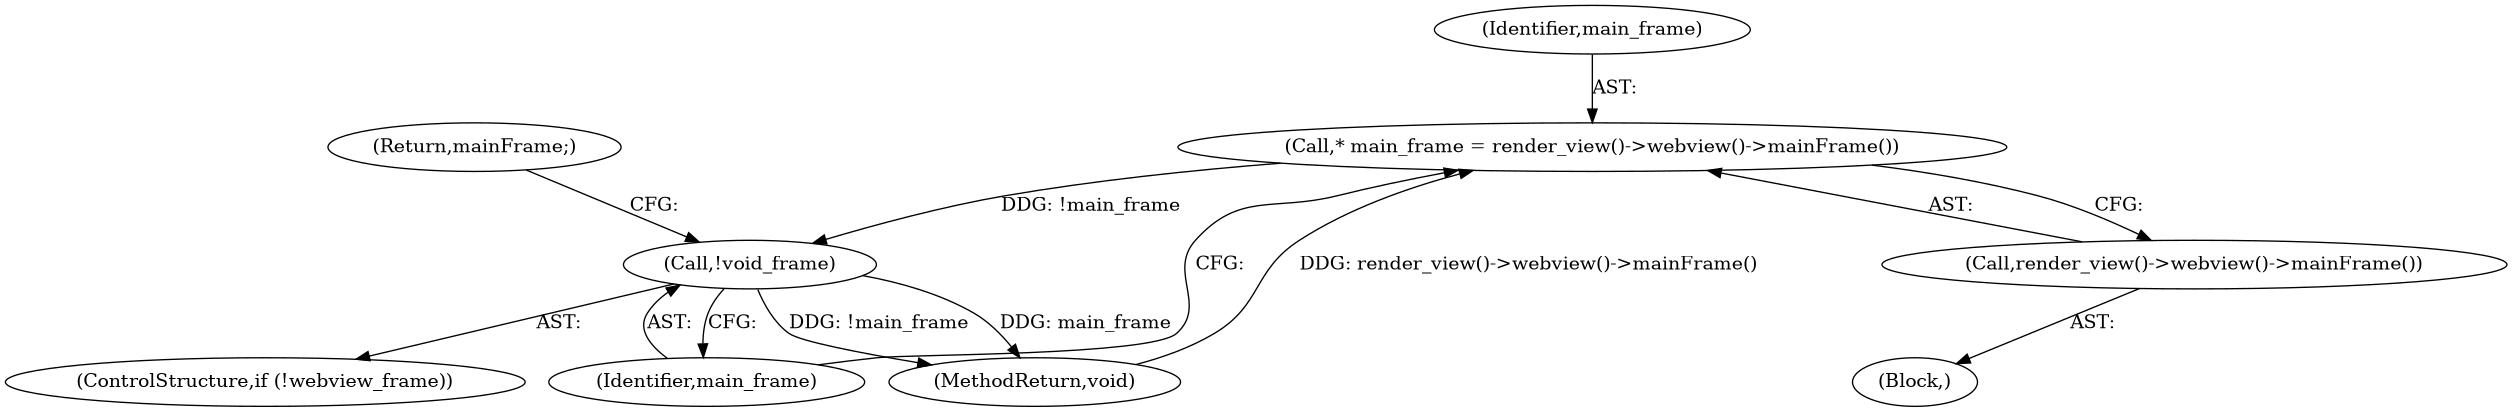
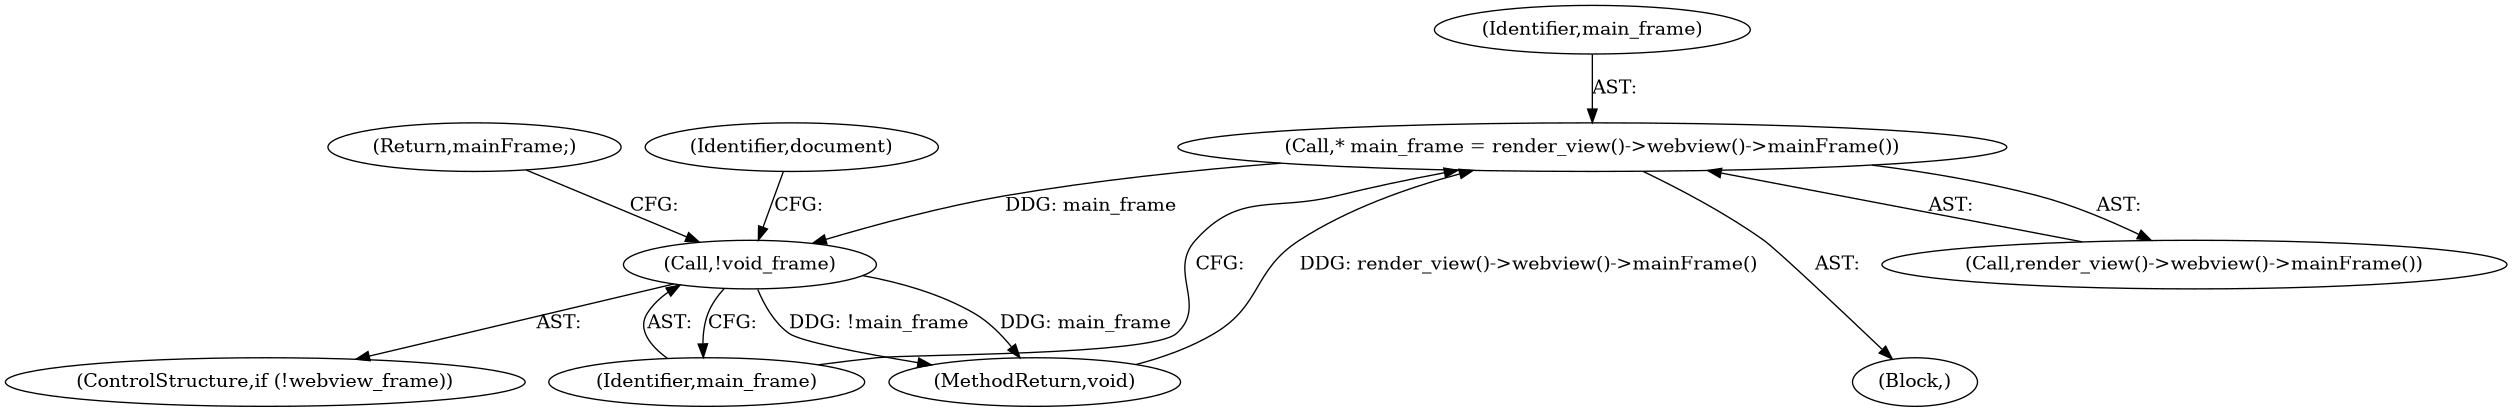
node "(Identifier,document)": added
edge "(Call,* main_frame = render_view()->webview()->mainFrame())" -> "(Call,!void_frame)": label "DDG: !main_frame" -> "DDG: main_frame"
edge "(Call,* main_frame = render_view()->webview()->mainFrame())" -> "(Call,render_view()->webview()->mainFrame())": label "CFG: " -> "AST: "
edge "(Call,render_view()->webview()->mainFrame())" -> "(Block,)": now "(Call,* main_frame = render_view()->webview()->mainFrame())" -> "(Block,)"
